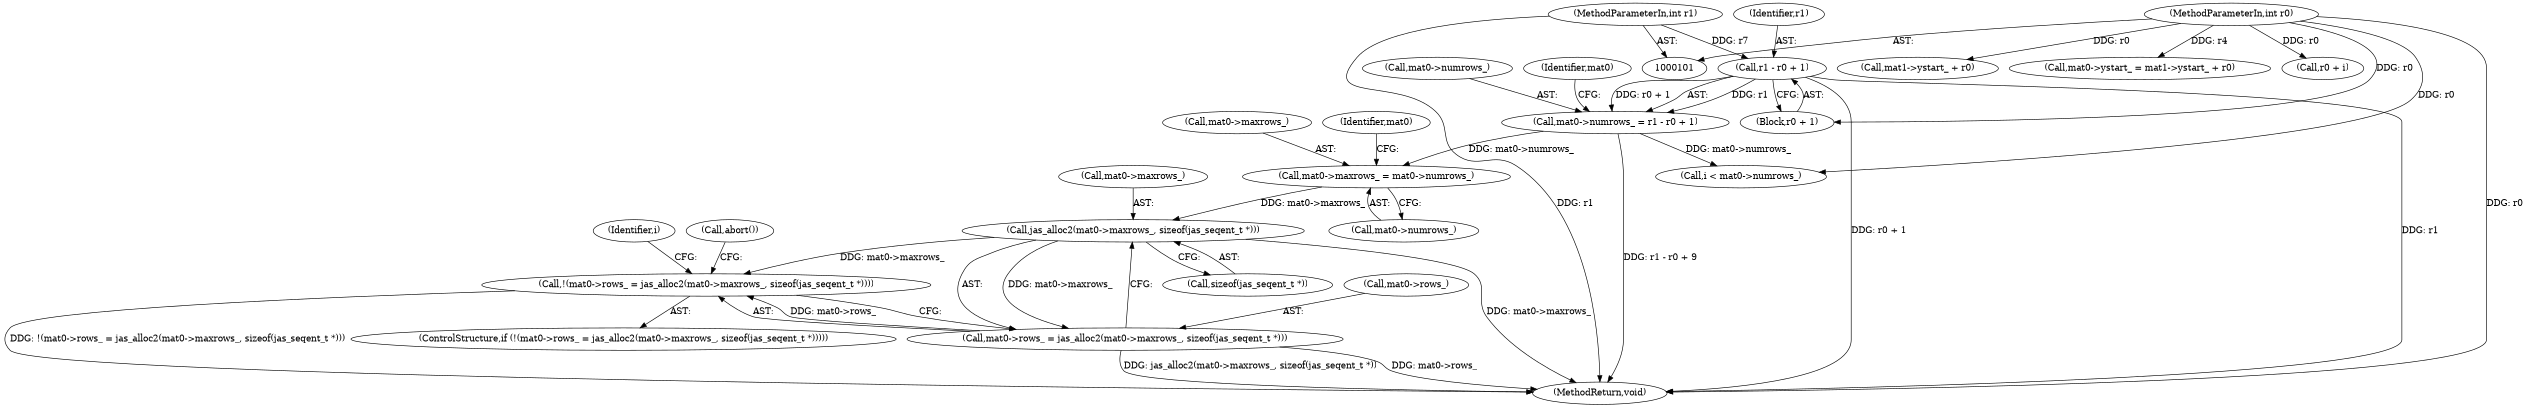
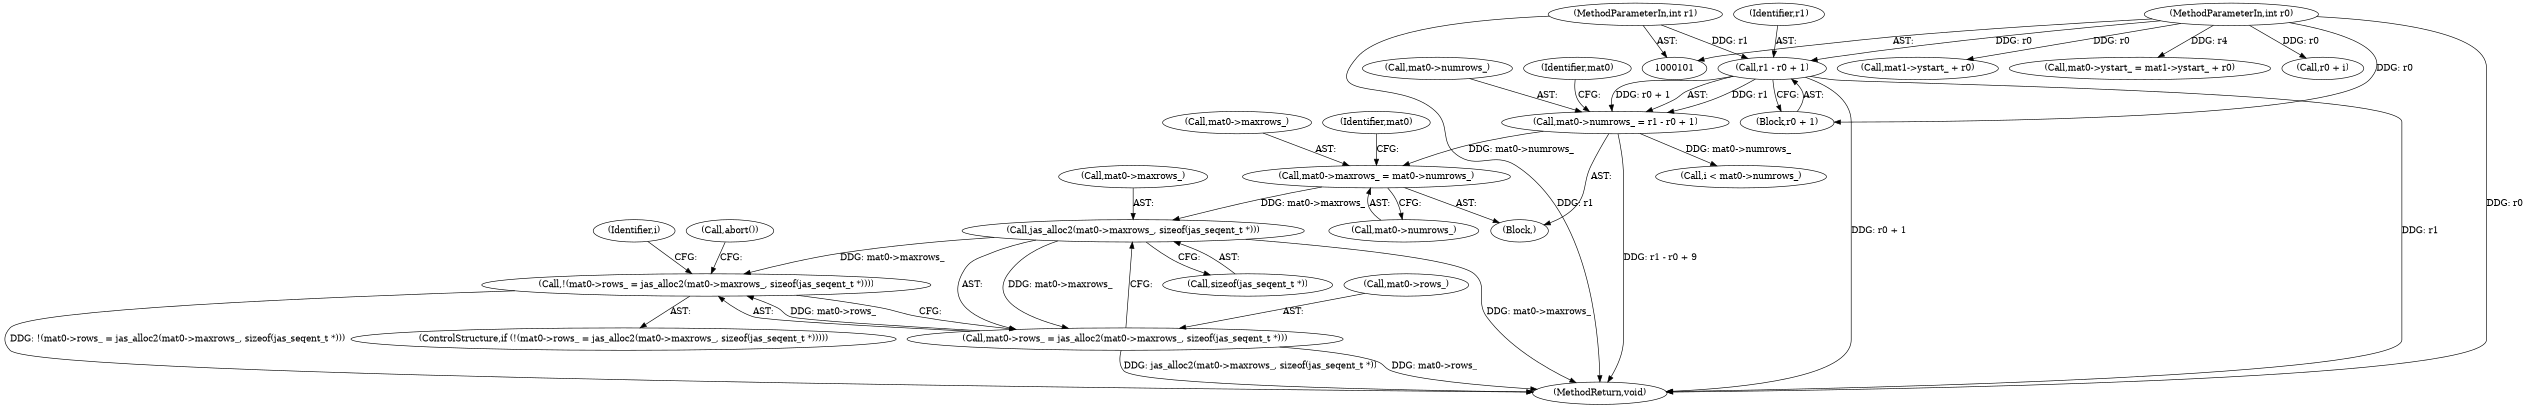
edge "(MethodParameterIn,int r1)" -> "(Call,r1 - r0 + 1)": label "DDG: r7" -> "DDG: r1"
edge "(MethodParameterIn,int r0)" -> "(Call,i < mat0->numrows_)": now "(MethodParameterIn,int r0)" -> "(Call,r1 - r0 + 1)"
node "(Block,)": added
